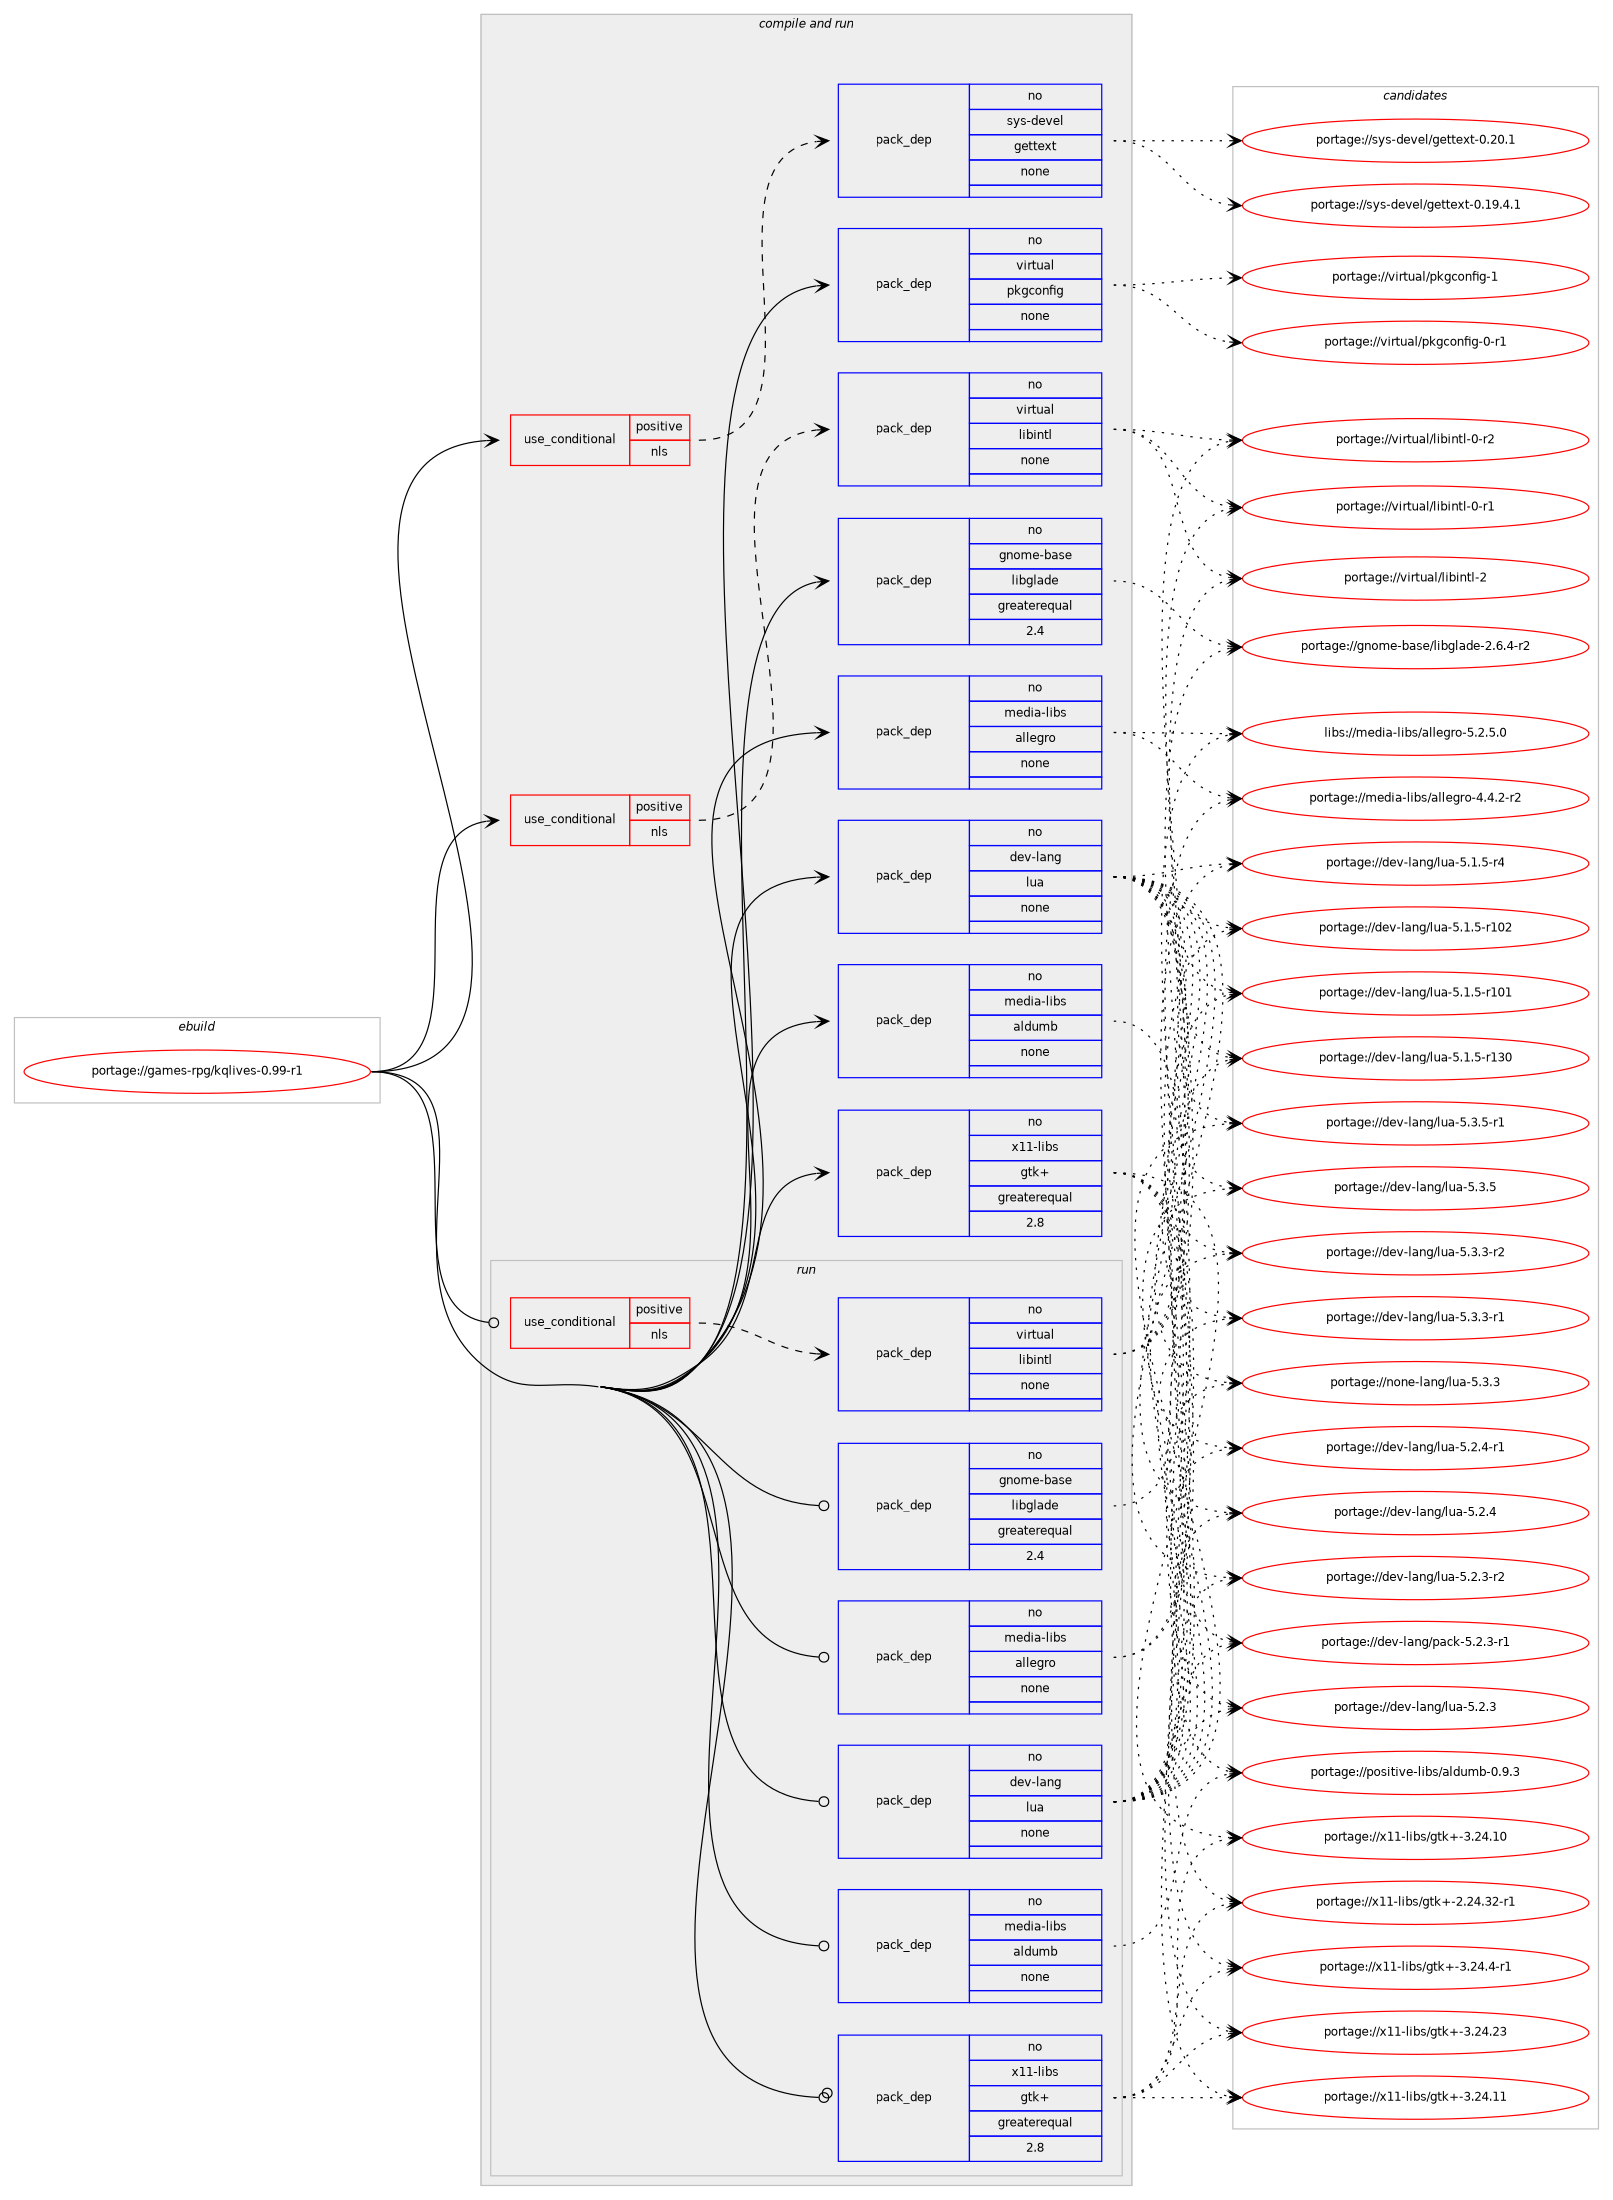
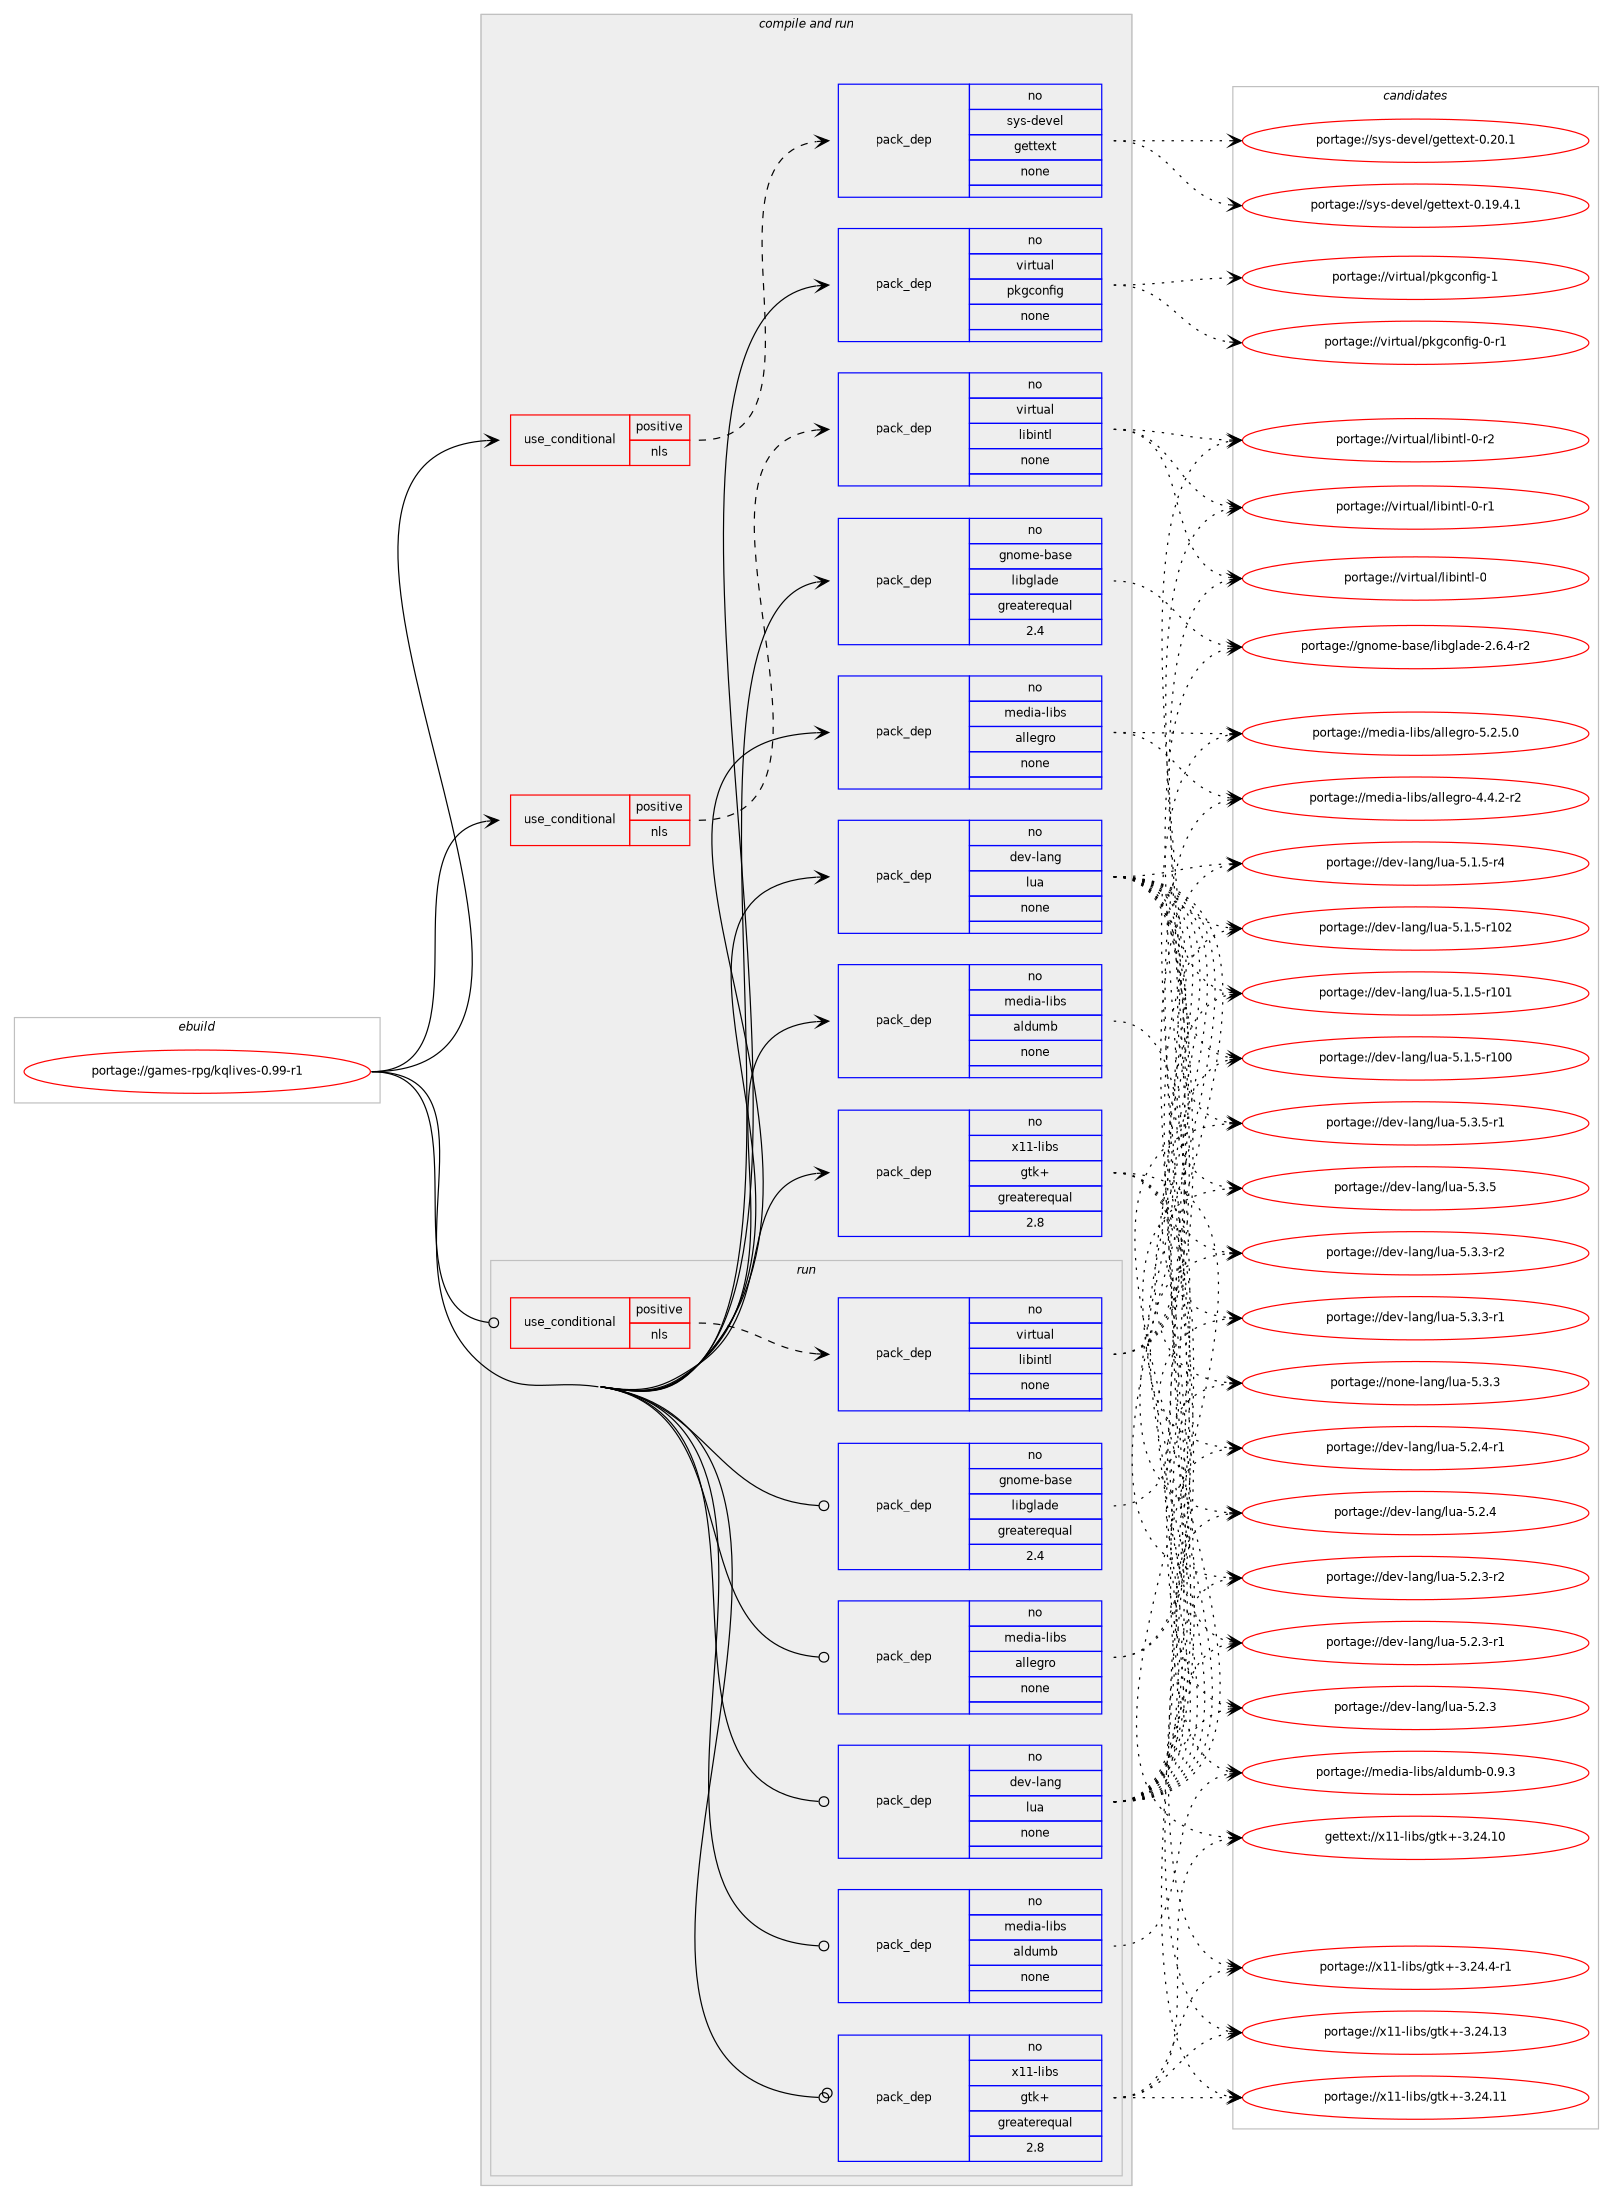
node "portage://virtual/libintl-2": label "portage://virtual/libintl-2" -> "portage://virtual/libintl-0"
node "libs://media-libs/allegro-5.2.5.0": label "libs://media-libs/allegro-5.2.5.0" -> "portage://media-libs/allegro-5.2.5.0"
node "portage://dev-lang/lua-5.1.5-r130": label "portage://dev-lang/lua-5.1.5-r130" -> "portage://dev-lang/lua-5.1.5-r100"
node "portage://dev-lang/pack-5.2.3-r1": label "portage://dev-lang/pack-5.2.3-r1" -> "portage://dev-lang/lua-5.2.3-r1"
node "portage://positive-libs/aldumb-0.9.3": label "portage://positive-libs/aldumb-0.9.3" -> "portage://media-libs/aldumb-0.9.3"
node "portage://x11-libs/gtk+-3.24.10": label "portage://x11-libs/gtk+-3.24.10" -> "gettext://x11-libs/gtk+-3.24.10"
node "portage://x11-libs/gtk+-2.24.32-r1": removed
node "portage://x11-libs/gtk+-3.24.23": label "portage://x11-libs/gtk+-3.24.23" -> "portage://x11-libs/gtk+-3.24.13"
